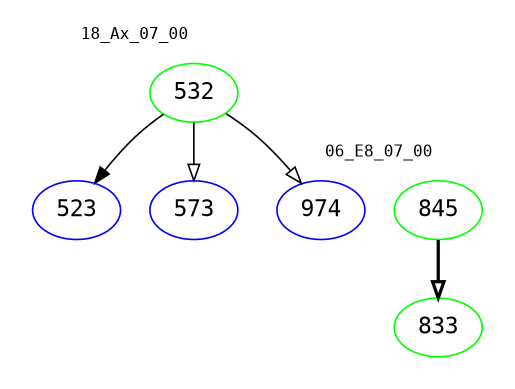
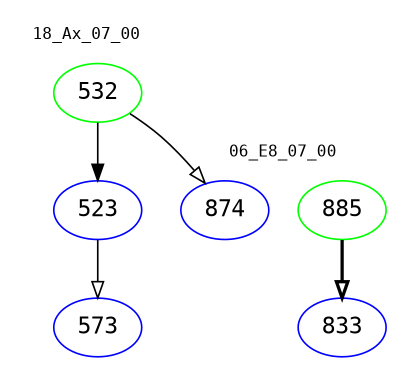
edge "532" -> "573": now "523" -> "573"
node "974": label "974" -> "874"
node "845": label "845" -> "885"
node "833": color green -> blue
